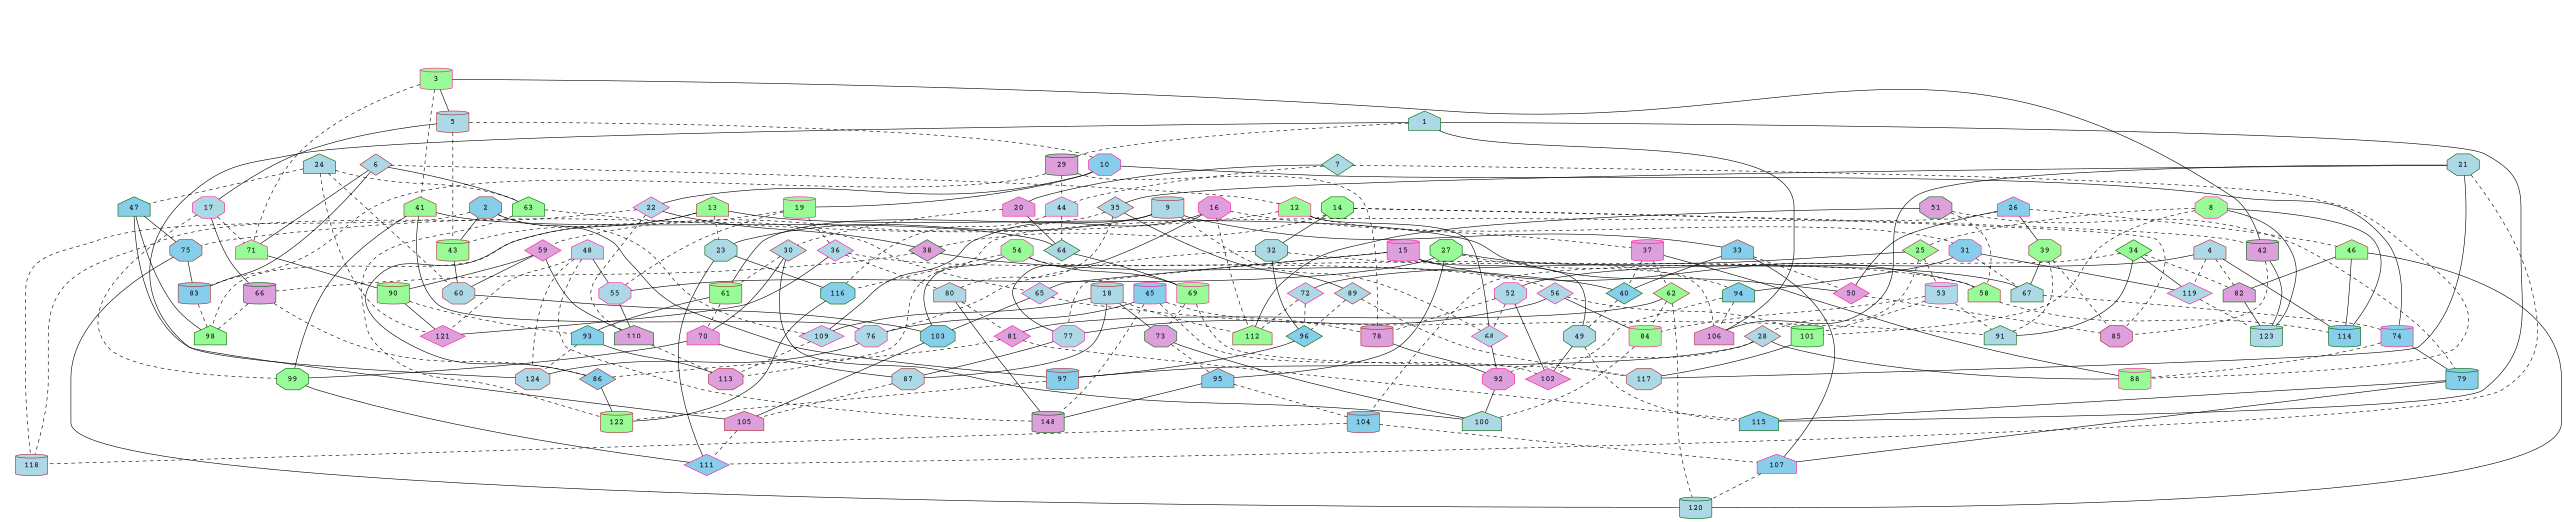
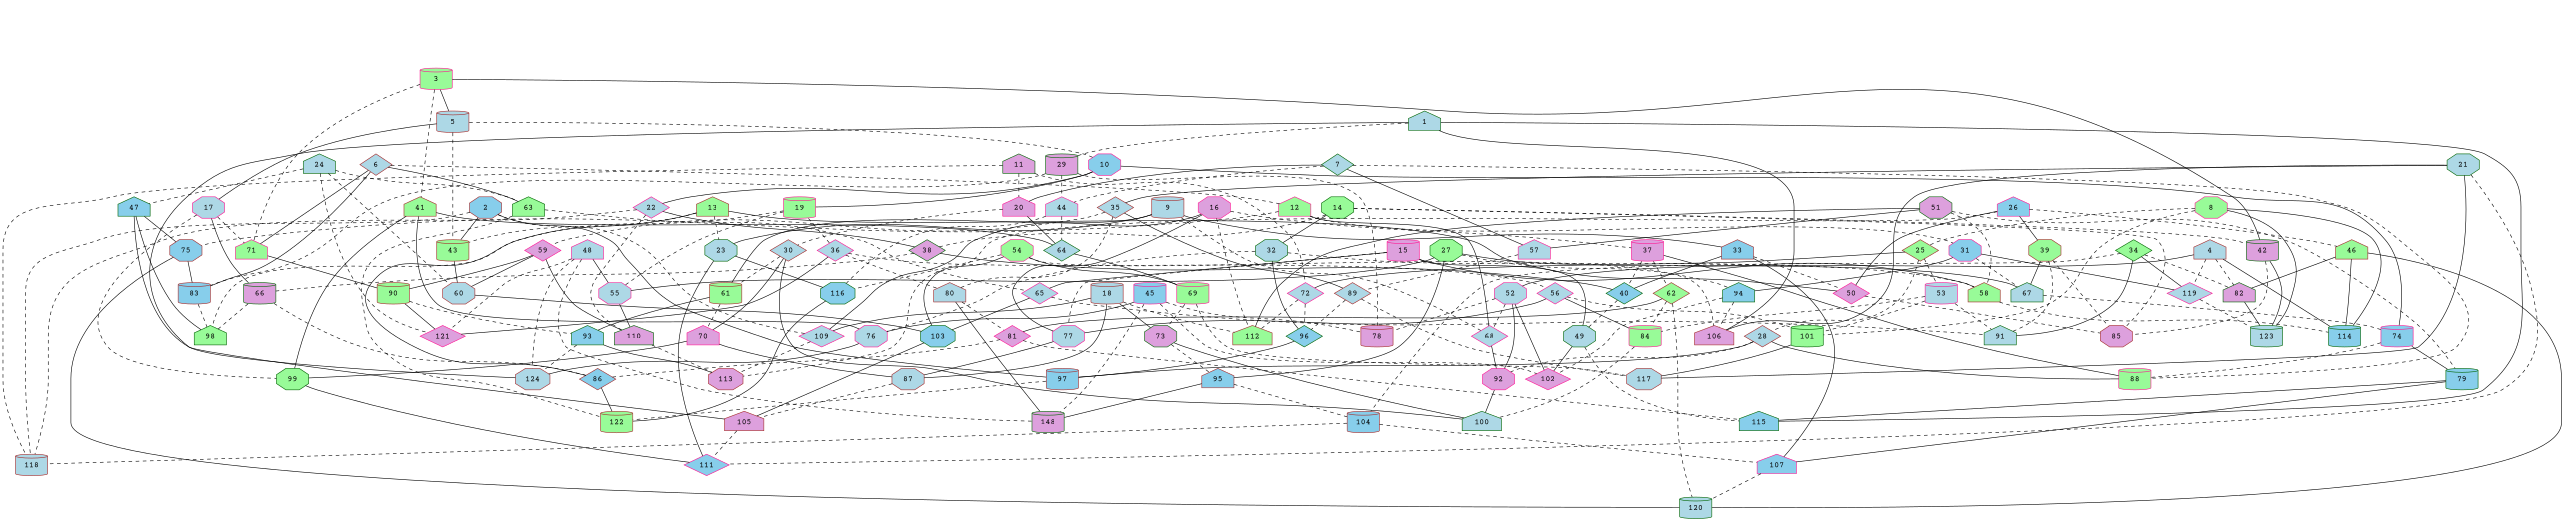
node "11": added
node "57": added
edge "78" -- "92": now "52" -- "92"
